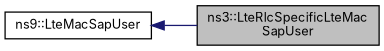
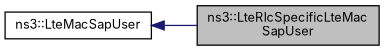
node "ns9::LteMacSapUser": label "ns9::LteMacSapUser" -> "ns3::LteMacSapUser"
